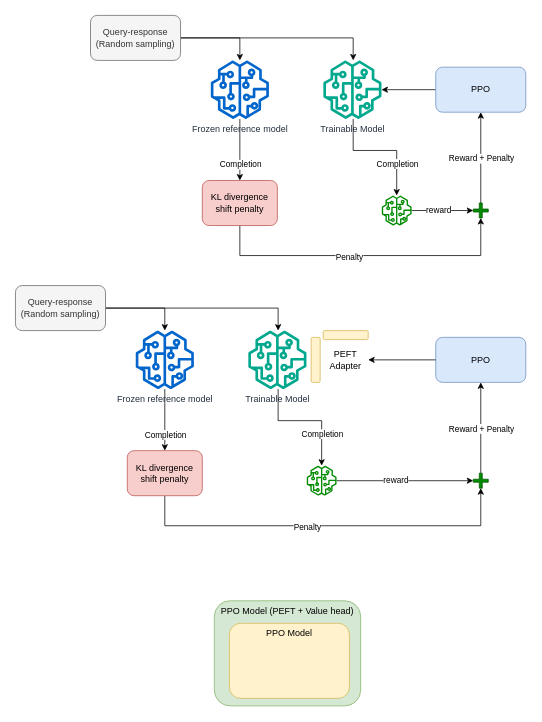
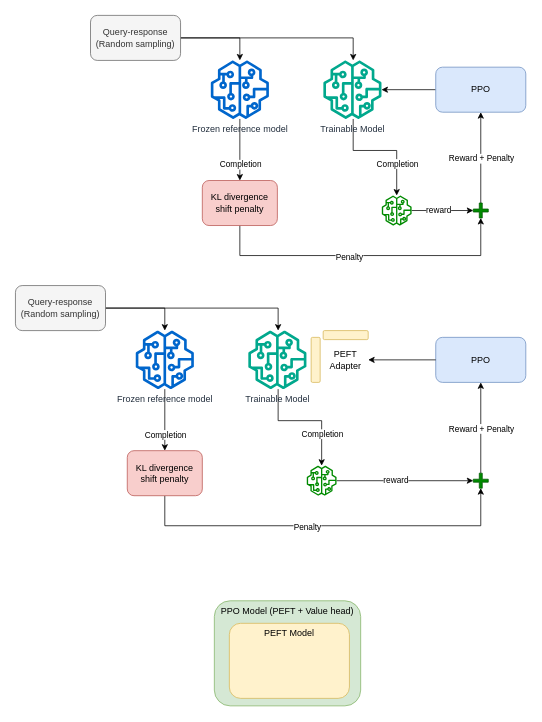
node "PPO Model": label "PPO Model" -> "PEFT Model"
